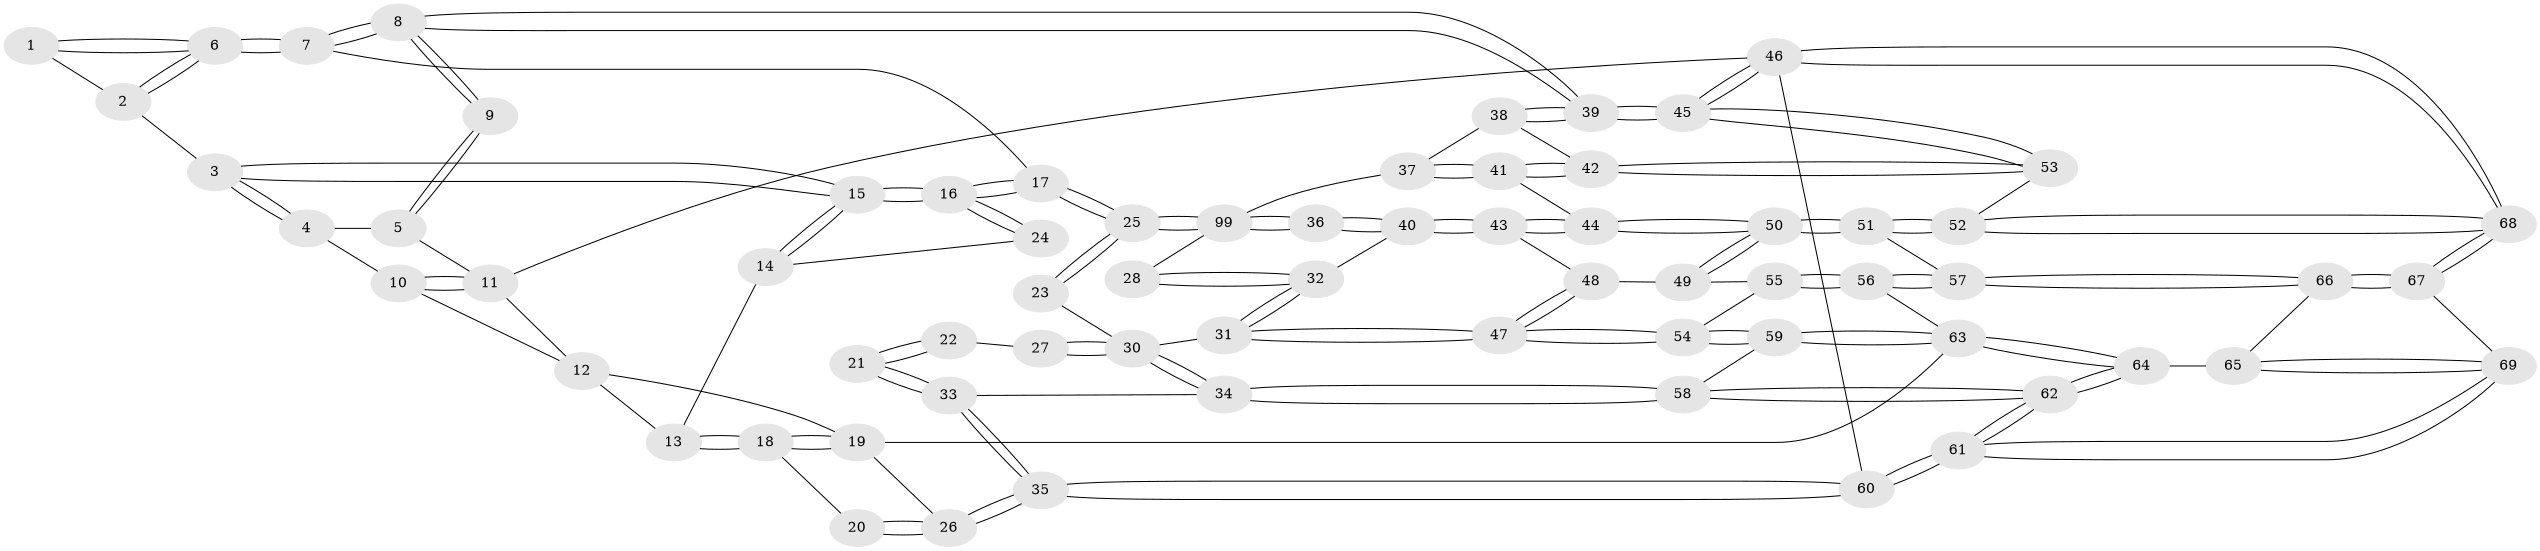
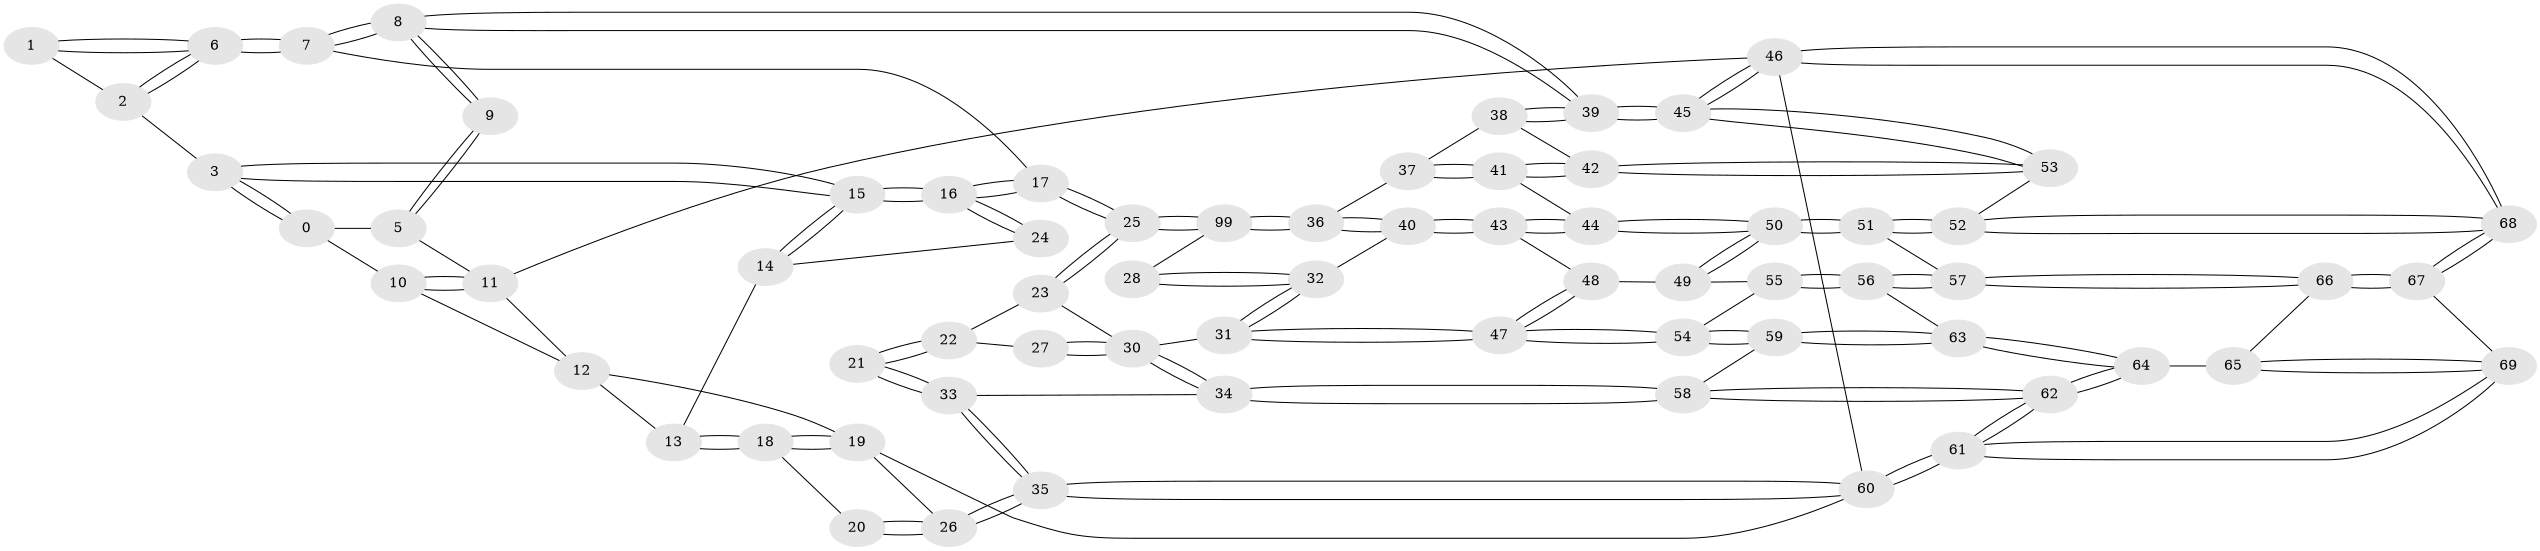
edge "37" -- "99": now "37" -- "36"
node "4": label "4" -> "0"
edge "23" -- "22": added
edge "63" -- "19": now "60" -- "19"
